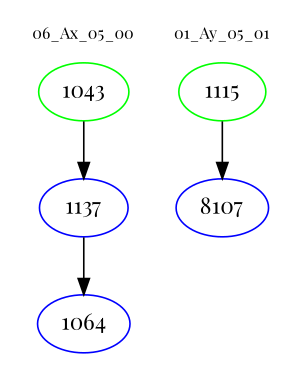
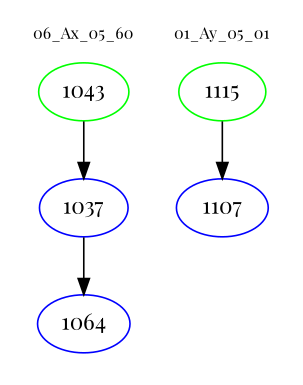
cluster "06_Ax_05_00": label "06_Ax_05_00" -> "06_Ax_05_60"
node "1137": label "1137" -> "1037"
node "8107": label "8107" -> "1107"
